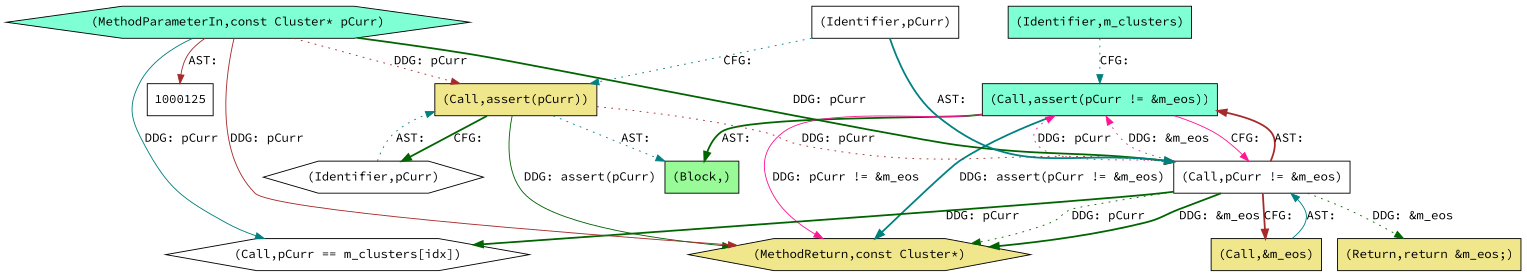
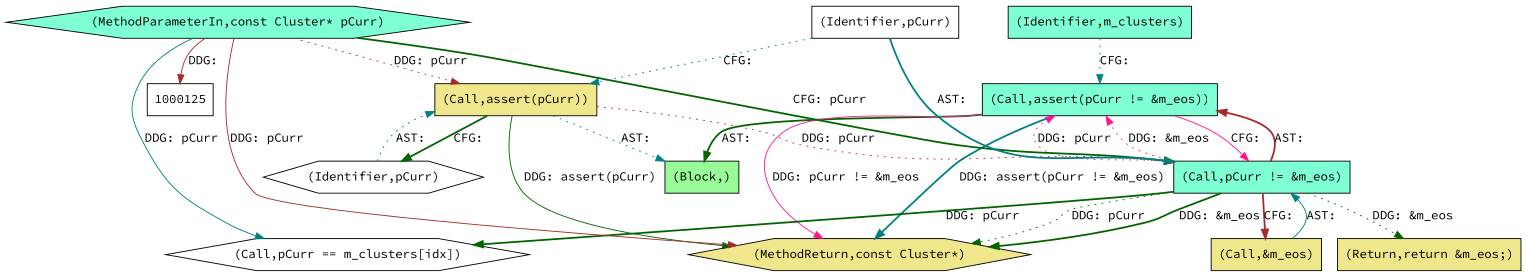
edge "(MethodParameterIn,const Cluster* pCurr)" -> "1000125": label "AST: " -> "DDG: "
edge "(MethodParameterIn,const Cluster* pCurr)" -> "(Call,pCurr != &m_eos)": label "DDG: pCurr" -> "CFG: pCurr"
node "(Call,pCurr != &m_eos)": fillcolor white -> aquamarine
